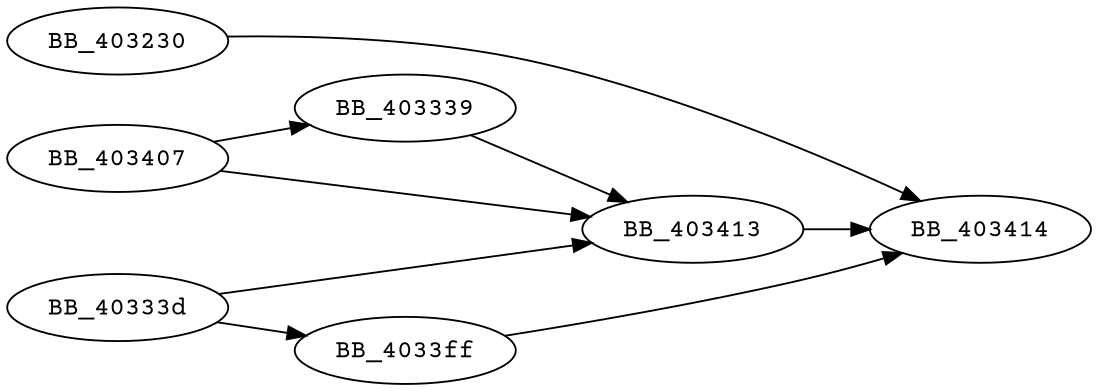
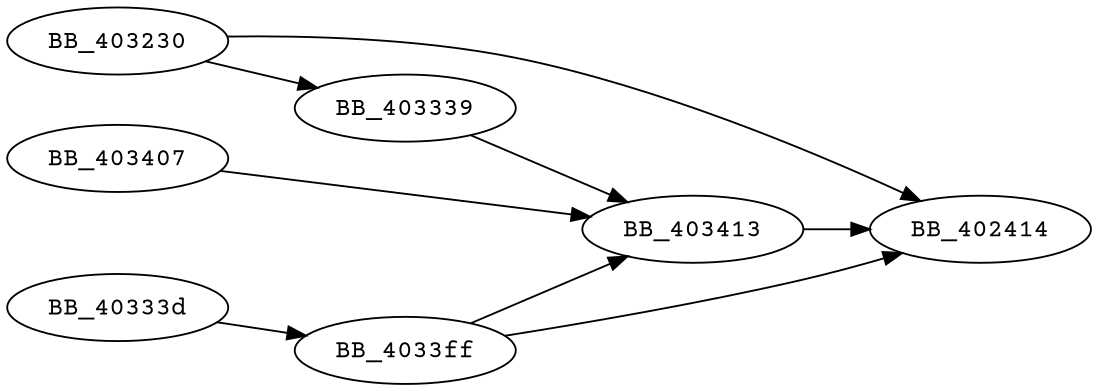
edge "BB_403407" -> "BB_403339": now "BB_403230" -> "BB_403339"
node "BB_403414": label "BB_403414" -> "BB_402414"
edge "BB_40333d" -> "BB_403413": now "BB_4033ff" -> "BB_403413"
